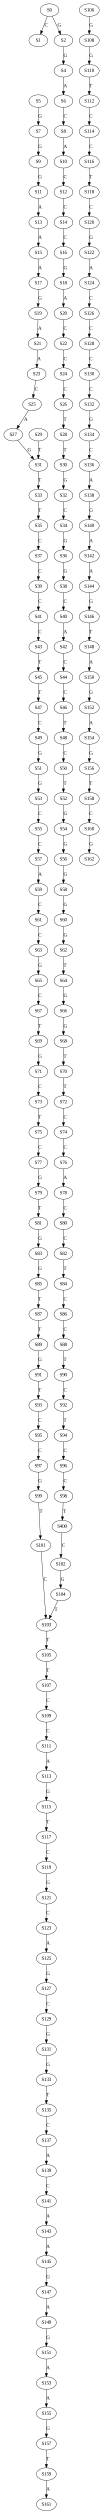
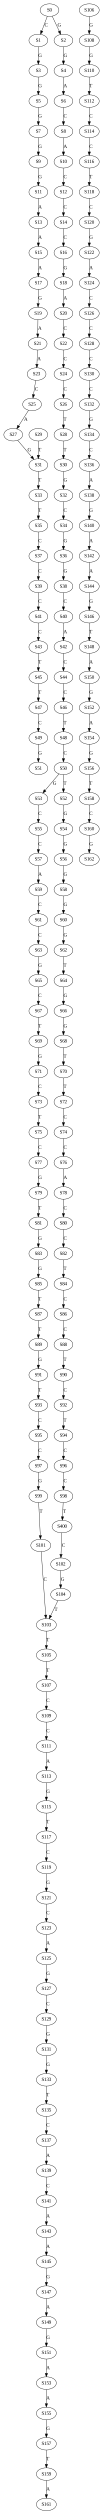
node "S3": added
edge "S51" -> "S53": now "S50" -> "S53"
